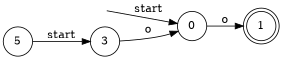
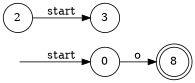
node "1": label "1" -> "8"
edge "3" -> "0": removed, label "o"
node "5": label "5" -> "2"
